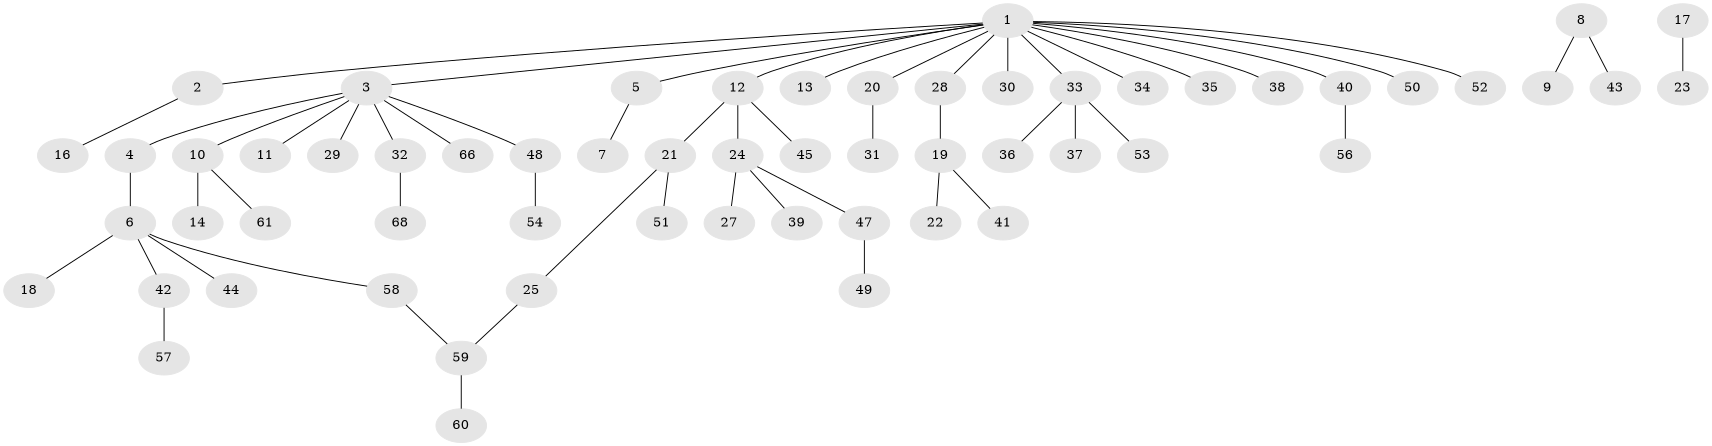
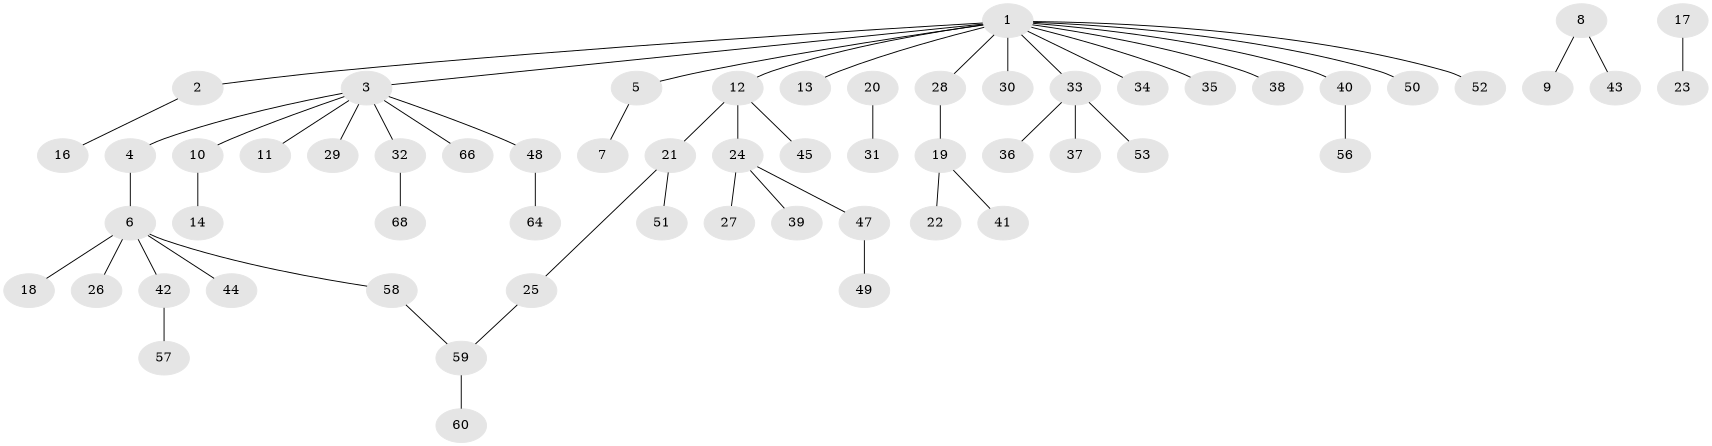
edge "1" -- "20": removed
node "61": removed
node "54": label "54" -> "64"
node "26": added
